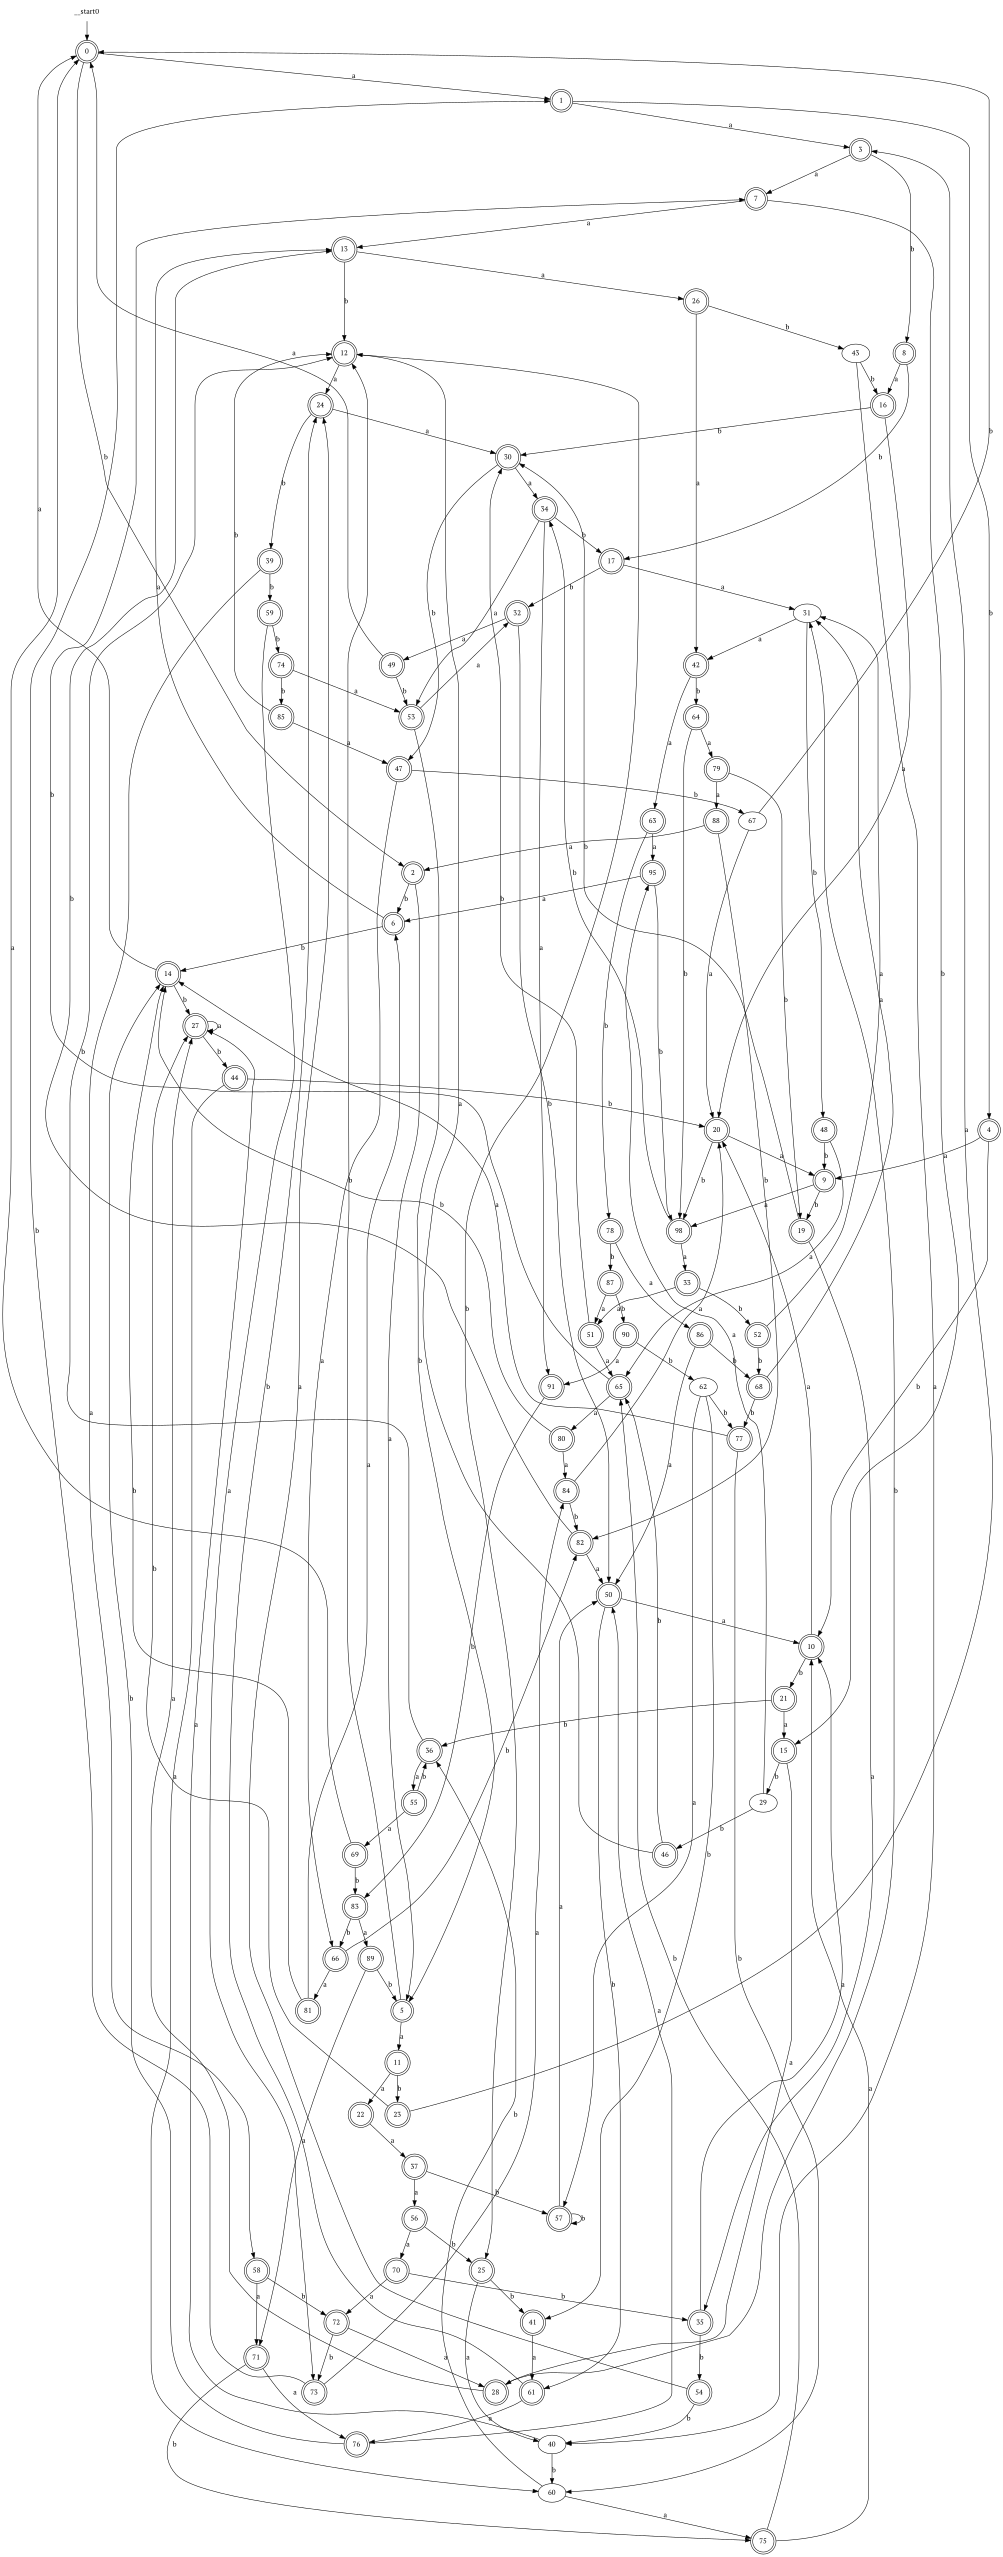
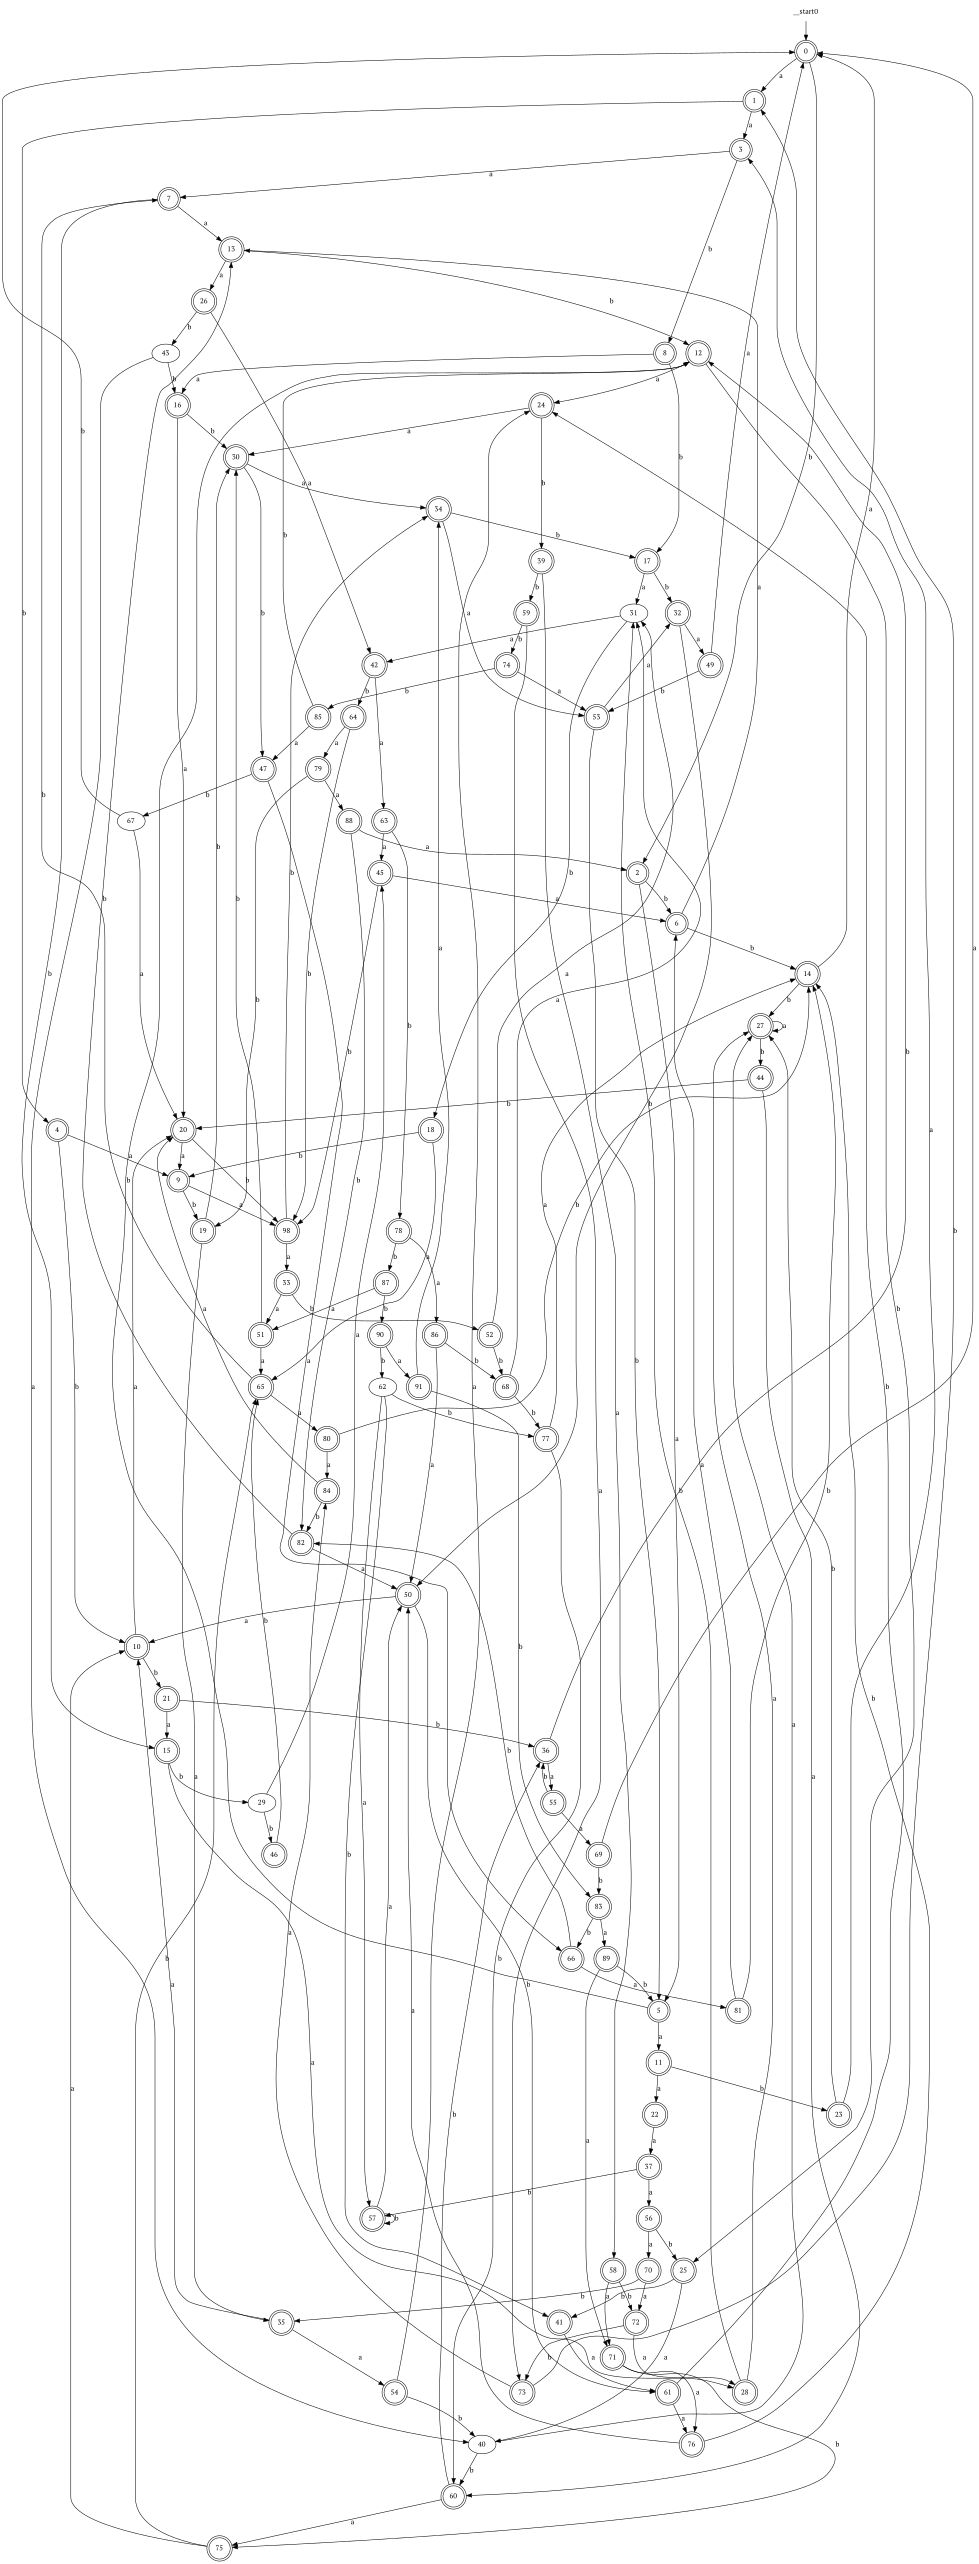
node "95": label "95" -> "45"
edge "34" -> "91": reversed
edge "46" -> "12": removed, label "a"
node "48": label "48" -> "18"
edge "35" -> "54": label "b" -> "a"
node "60": shape ellipse -> doublecircle
